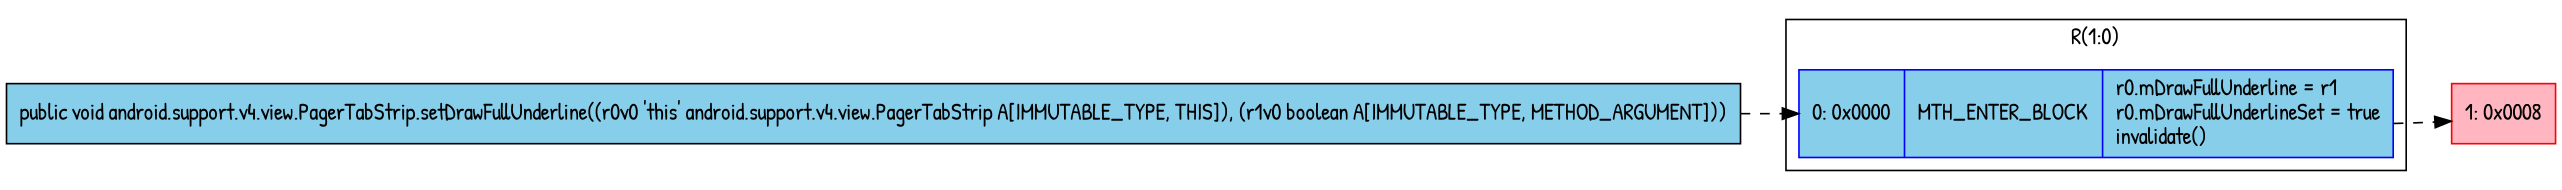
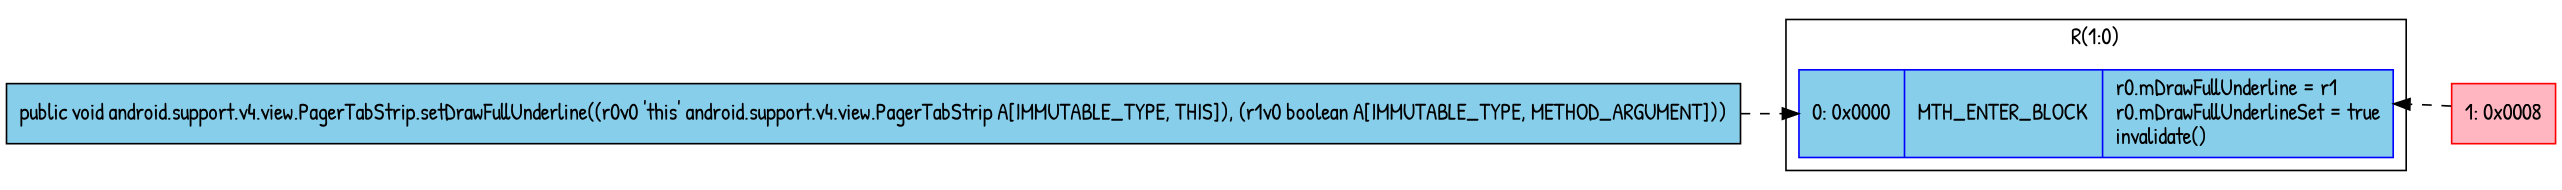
edge "0: 0x0000" -> "1: 0x0008": reversed
